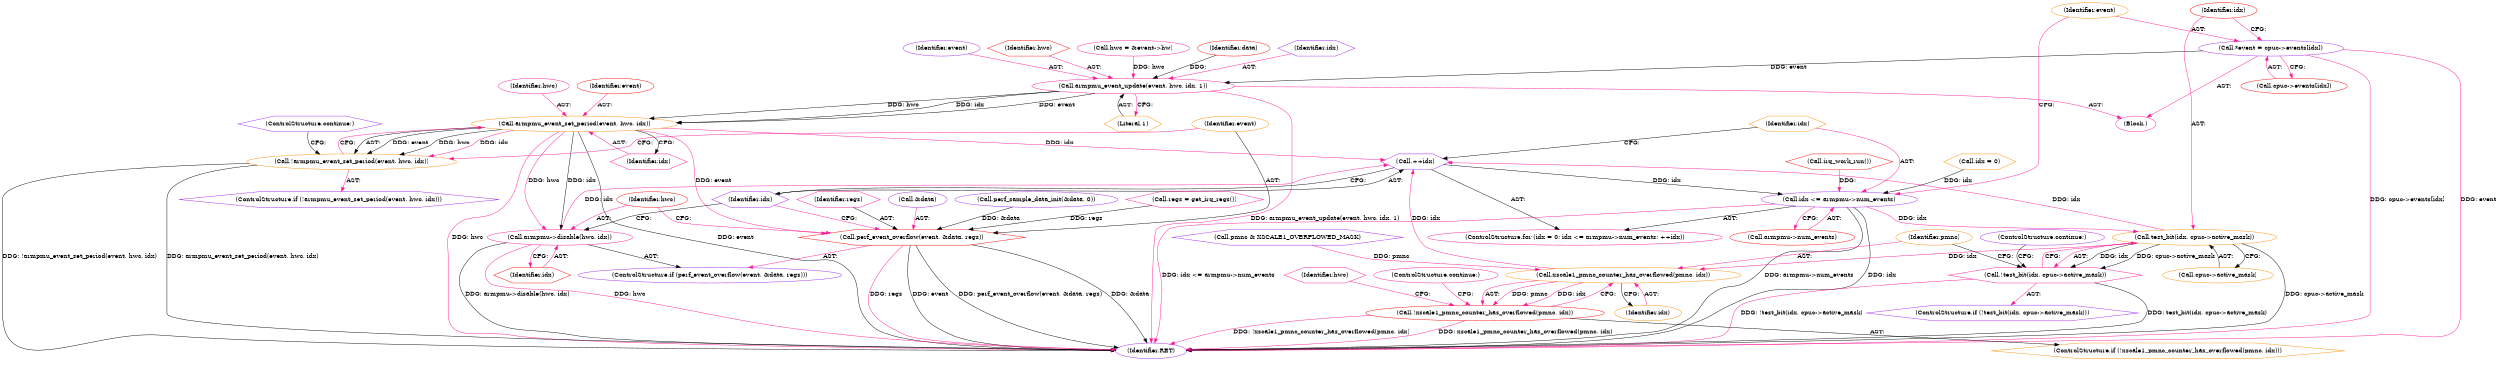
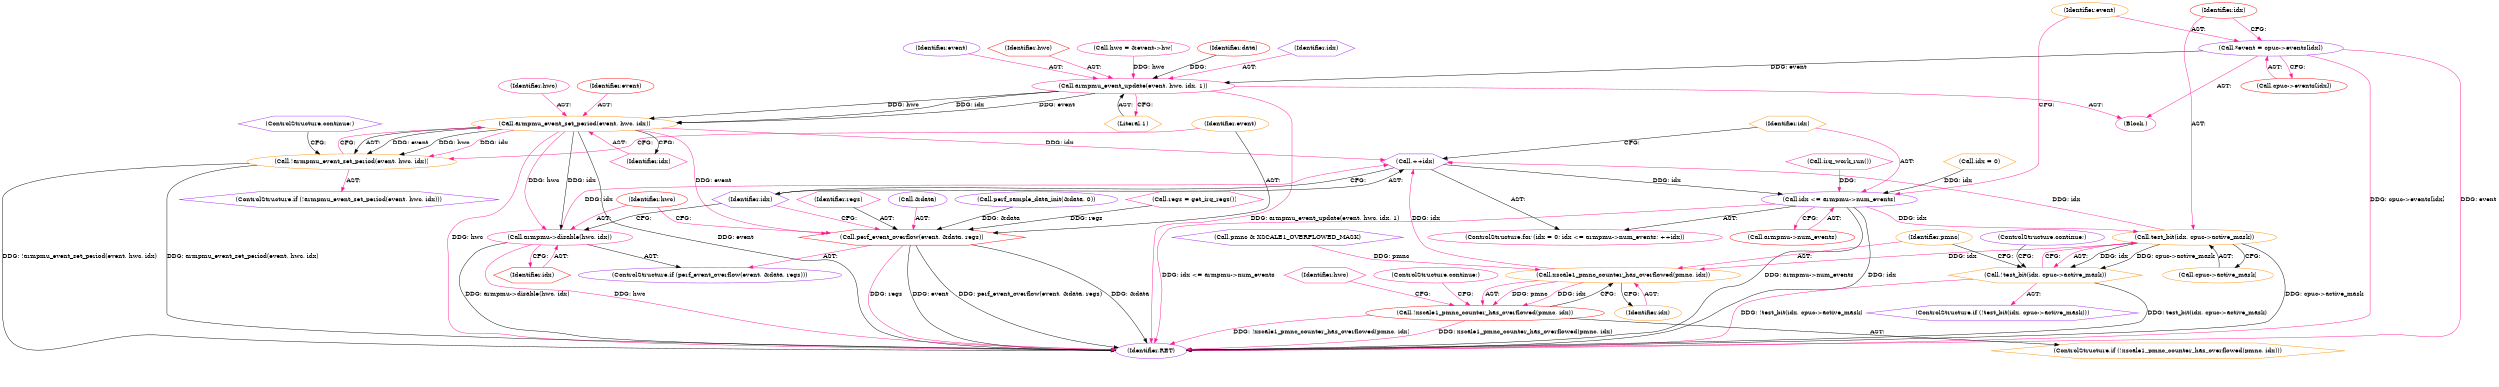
node "(Call,irq_work_run())": color red -> deeppink
node "(Call,!test_bit(idx, cpuc->active_mask))": color deeppink -> darkorange
edge "(Call,!xscale1_pmnc_counter_has_overflowed(pmnc, idx))" -> "(Call,xscale1_pmnc_counter_has_overflowed(pmnc, idx))": color deeppink -> black
